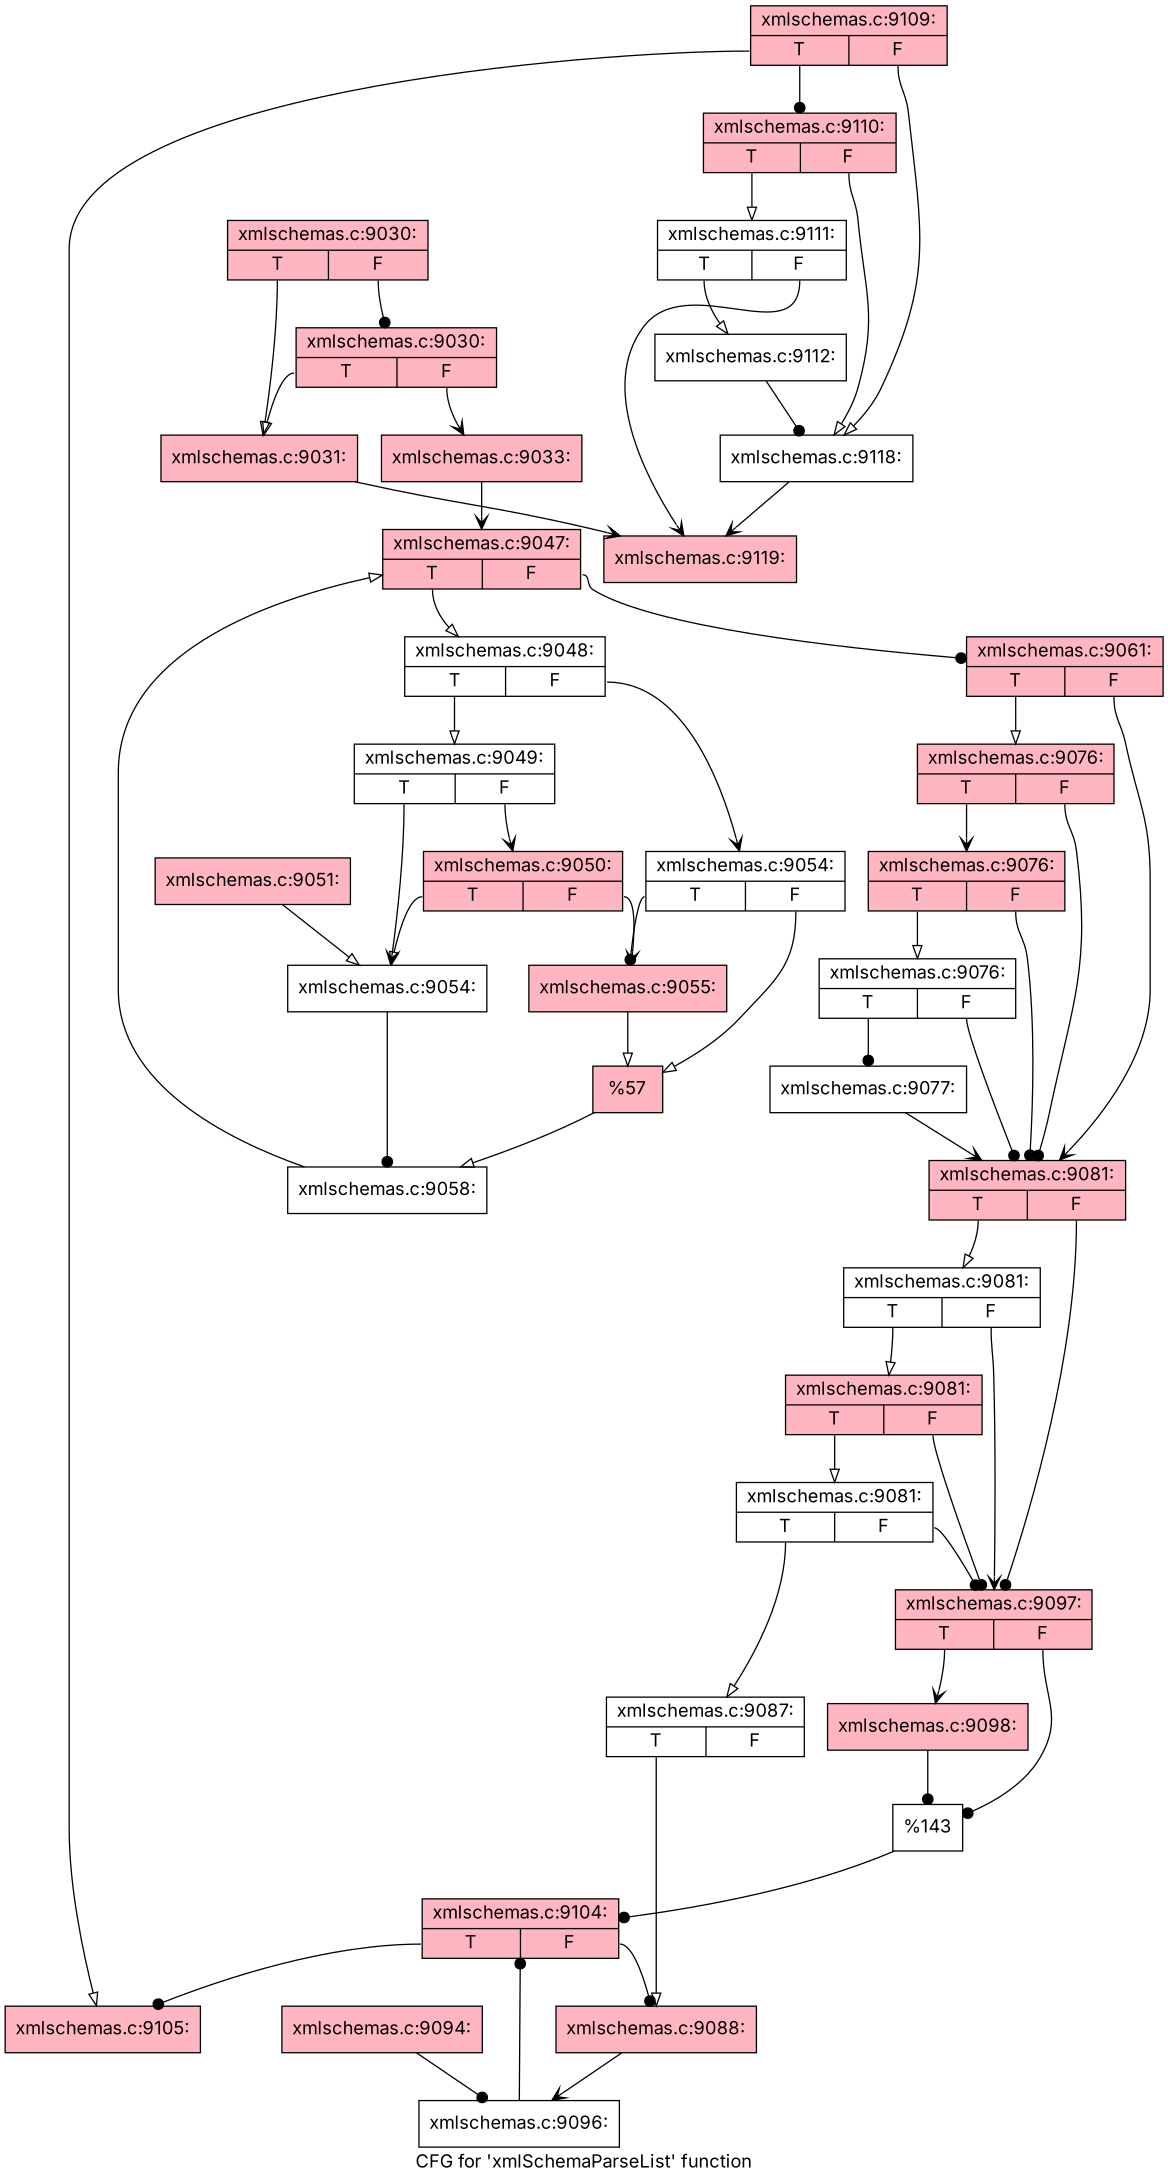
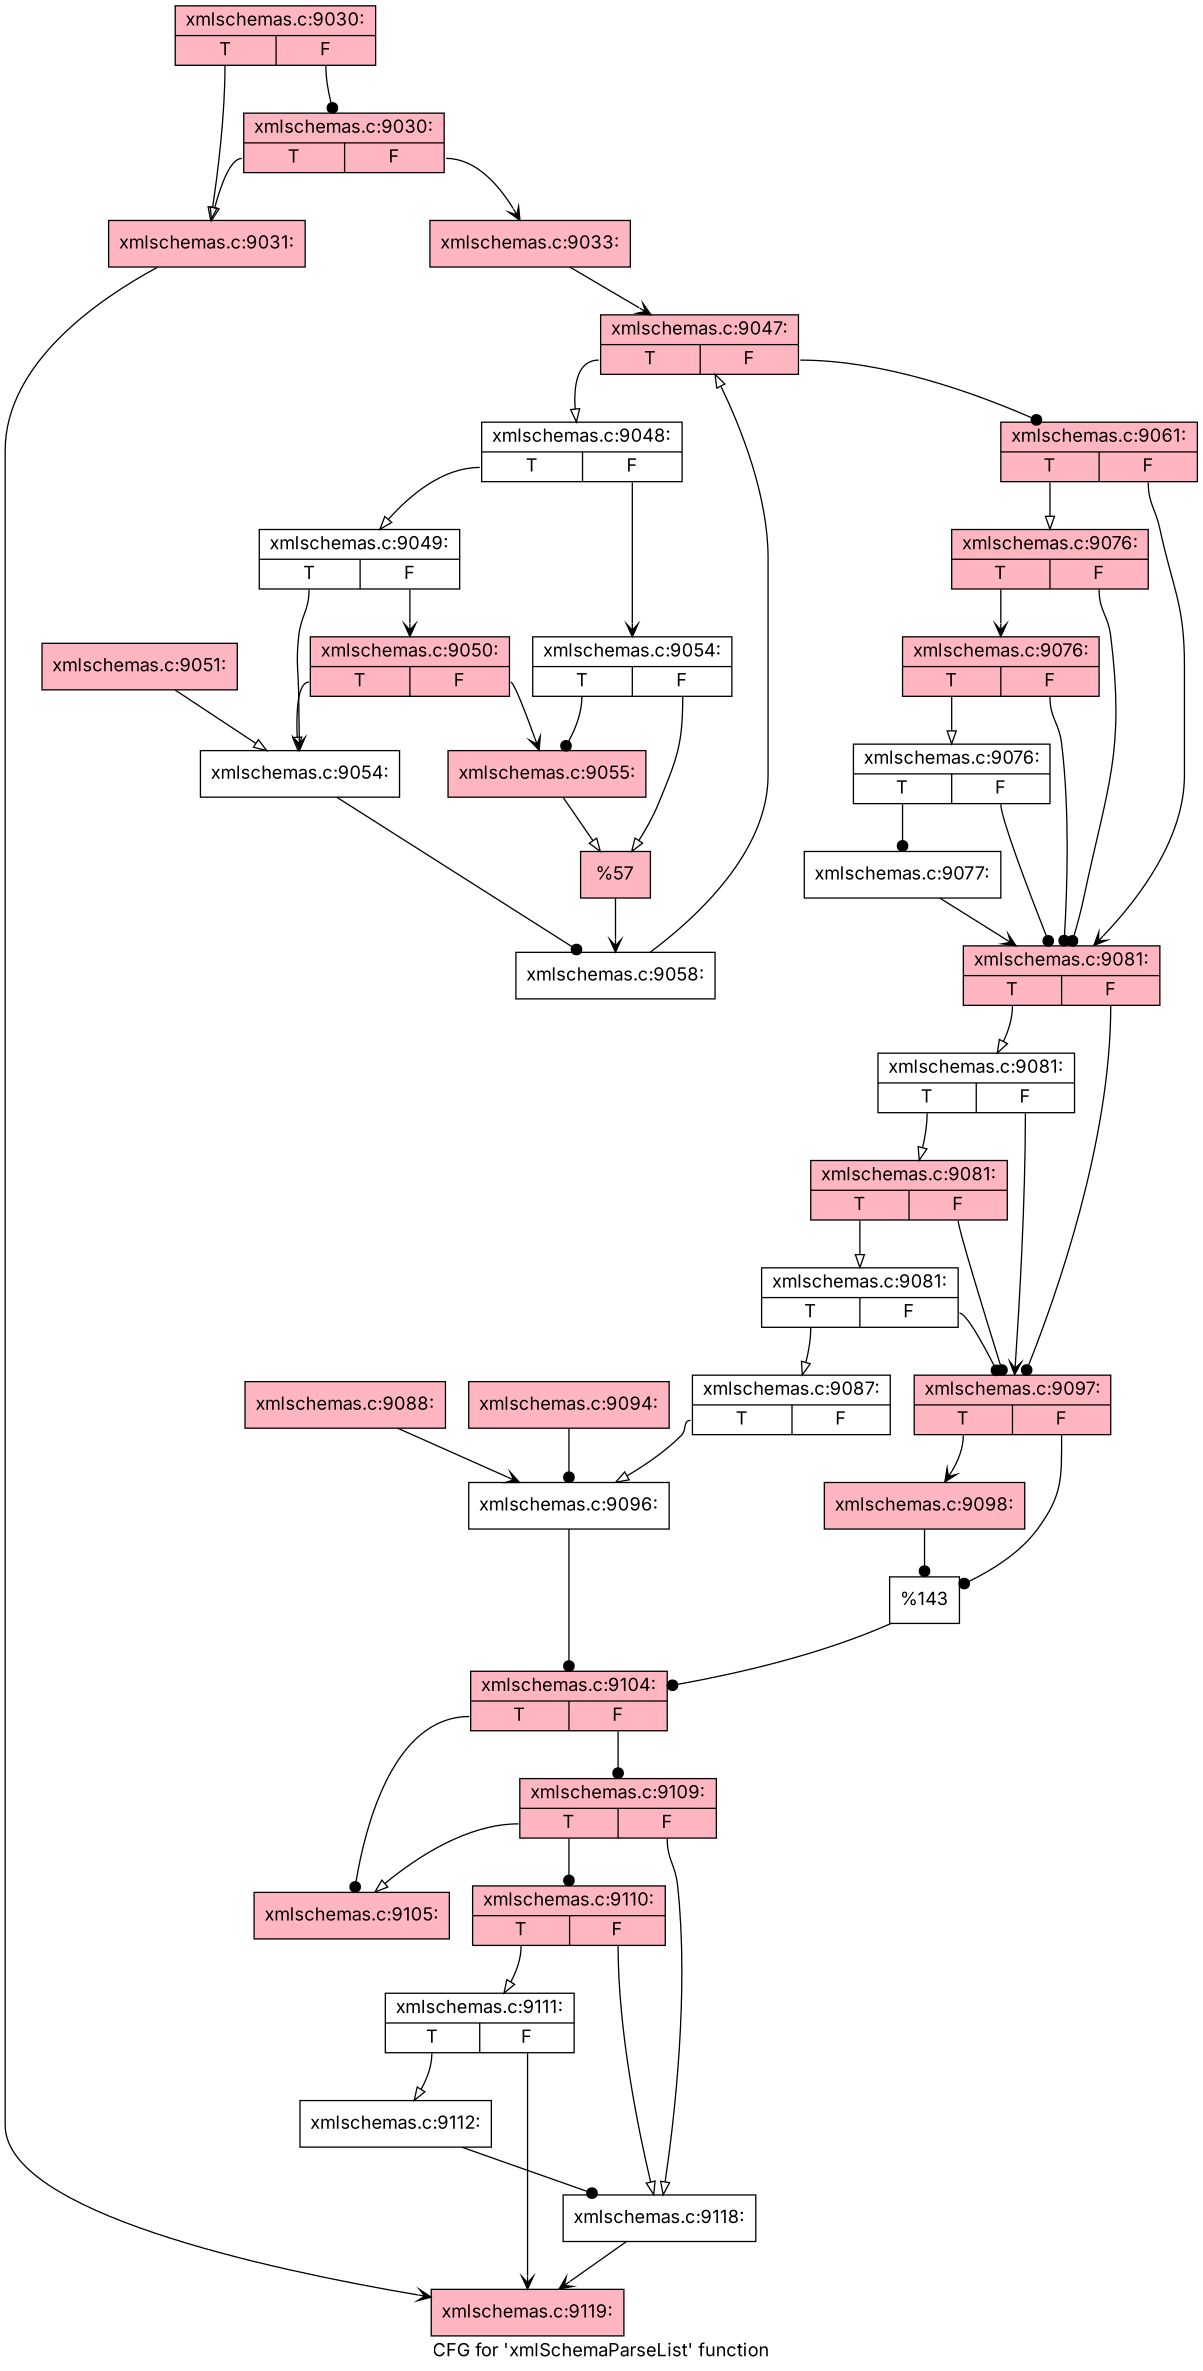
edge "%57" -> "xmlschemas.c:9058:": arrowhead onormal -> vee
edge "xmlschemas.c:9087:" -> "xmlschemas.c:9088:": now "xmlschemas.c:9087:" -> "xmlschemas.c:9096:"
edge "xmlschemas.c:9104:" -> "xmlschemas.c:9088:": now "xmlschemas.c:9104:" -> "xmlschemas.c:9109:"
